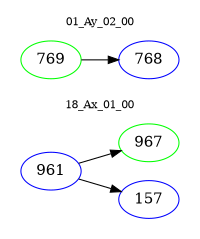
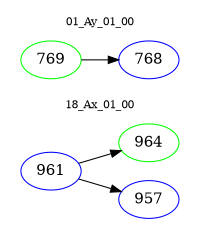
cluster "01_Ay_02_00": label "01_Ay_02_00" -> "01_Ay_01_00"
node "967": label "967" -> "964"
node "157": label "157" -> "957"
